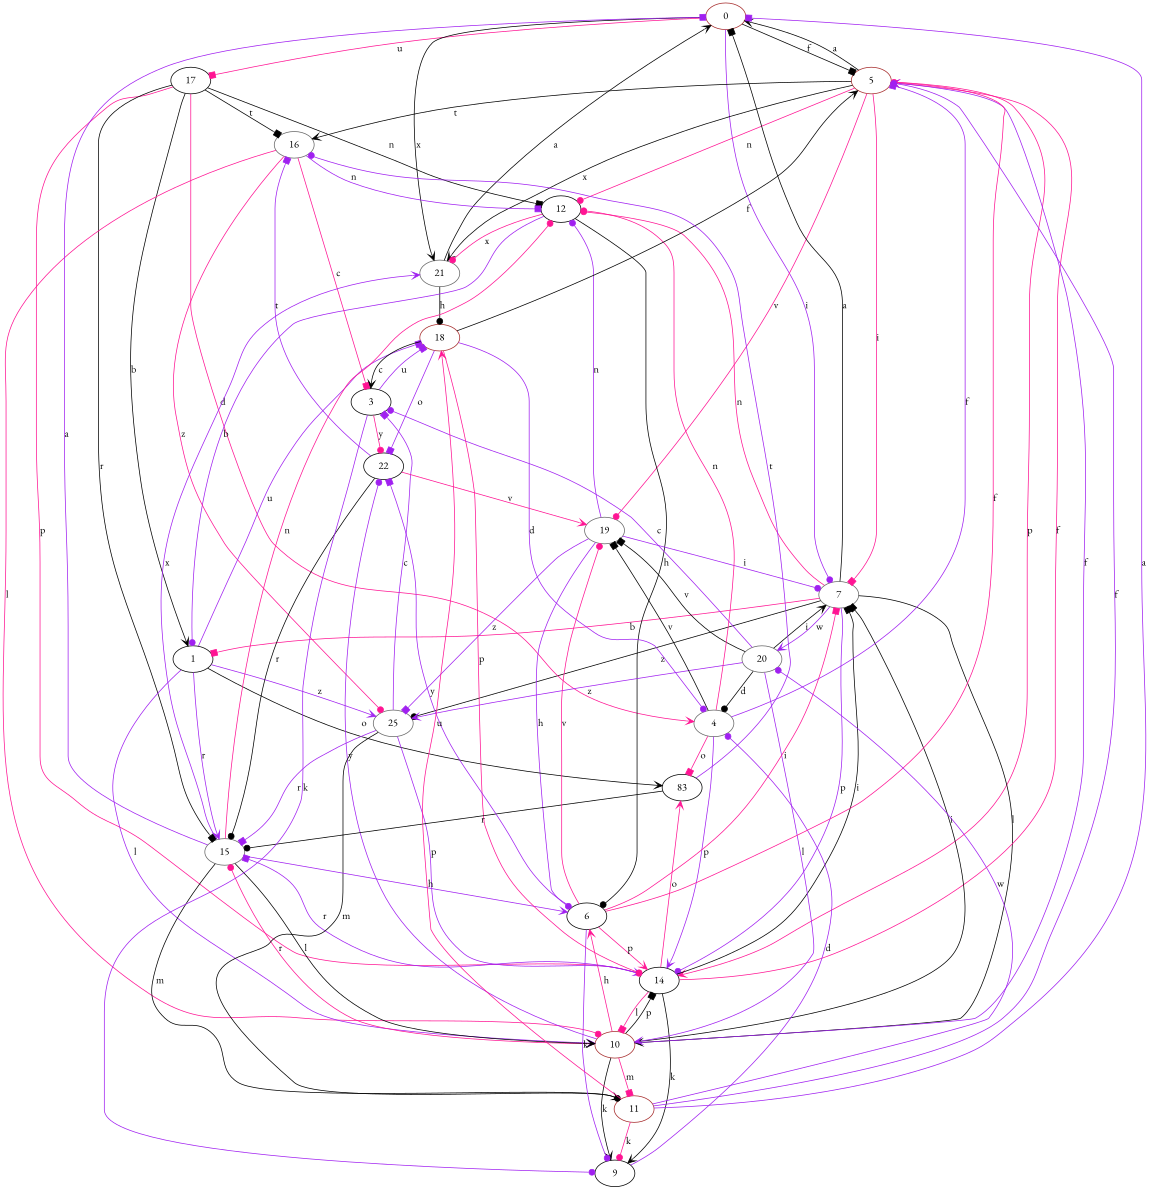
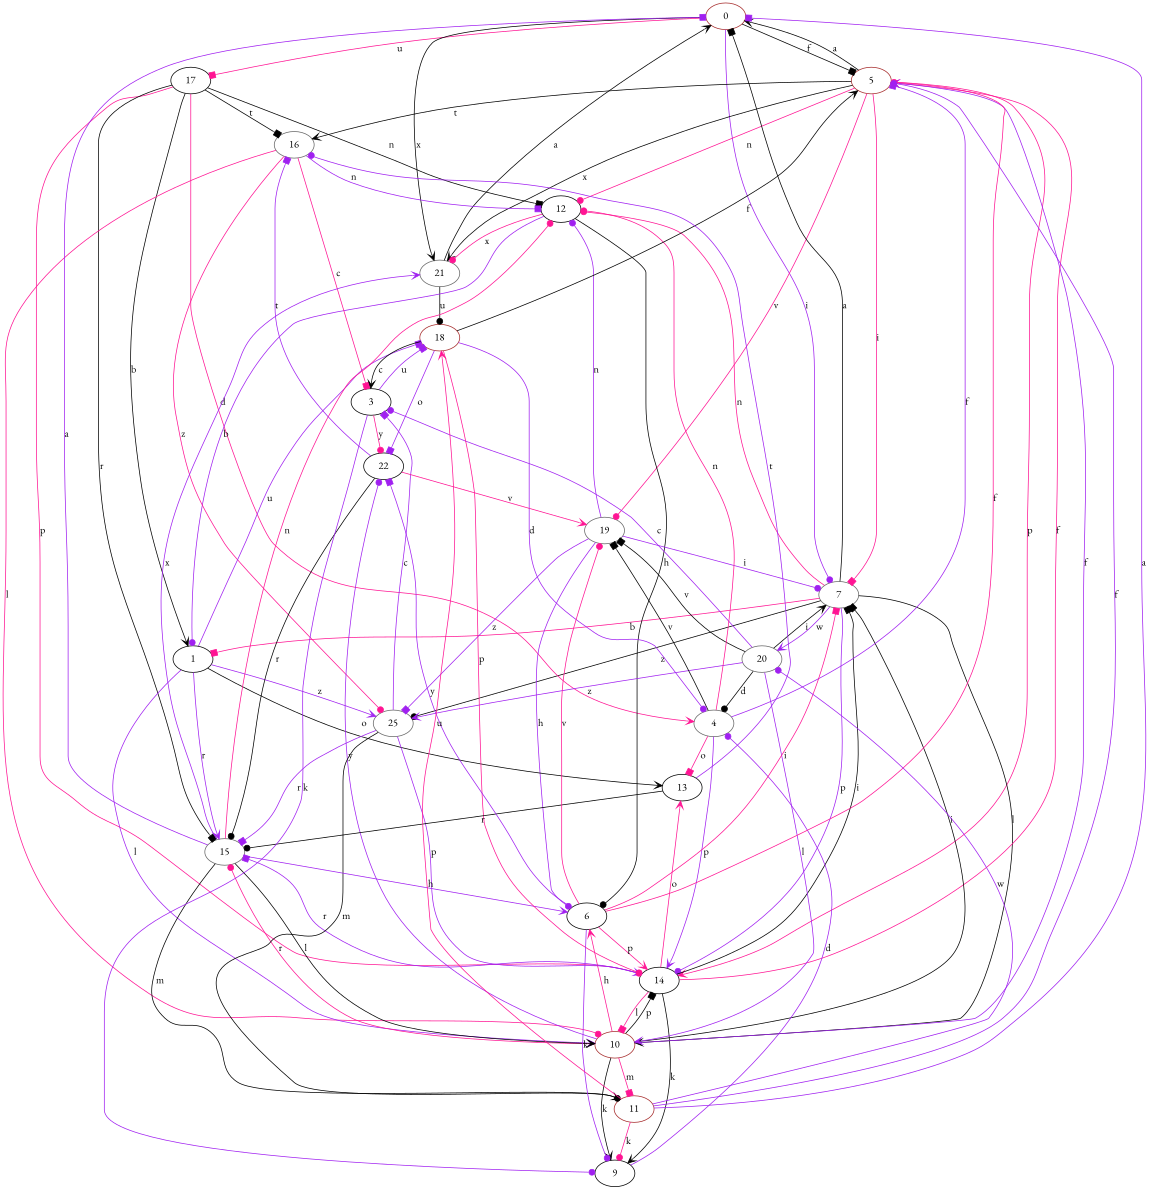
edge "21" -> "18": label "h" -> "u"
node "83": label "83" -> "13"
